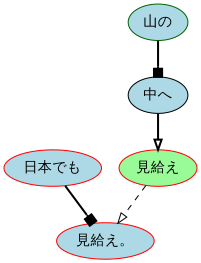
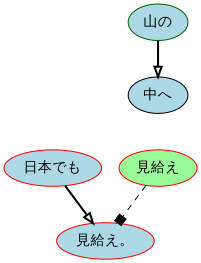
edge "山の" -> "中へ": arrowhead box -> onormal
edge "中へ" -> "見給え": removed
edge "日本でも" -> "見給え。": arrowhead box -> onormal
edge "見給え" -> "見給え。": arrowhead onormal -> box
